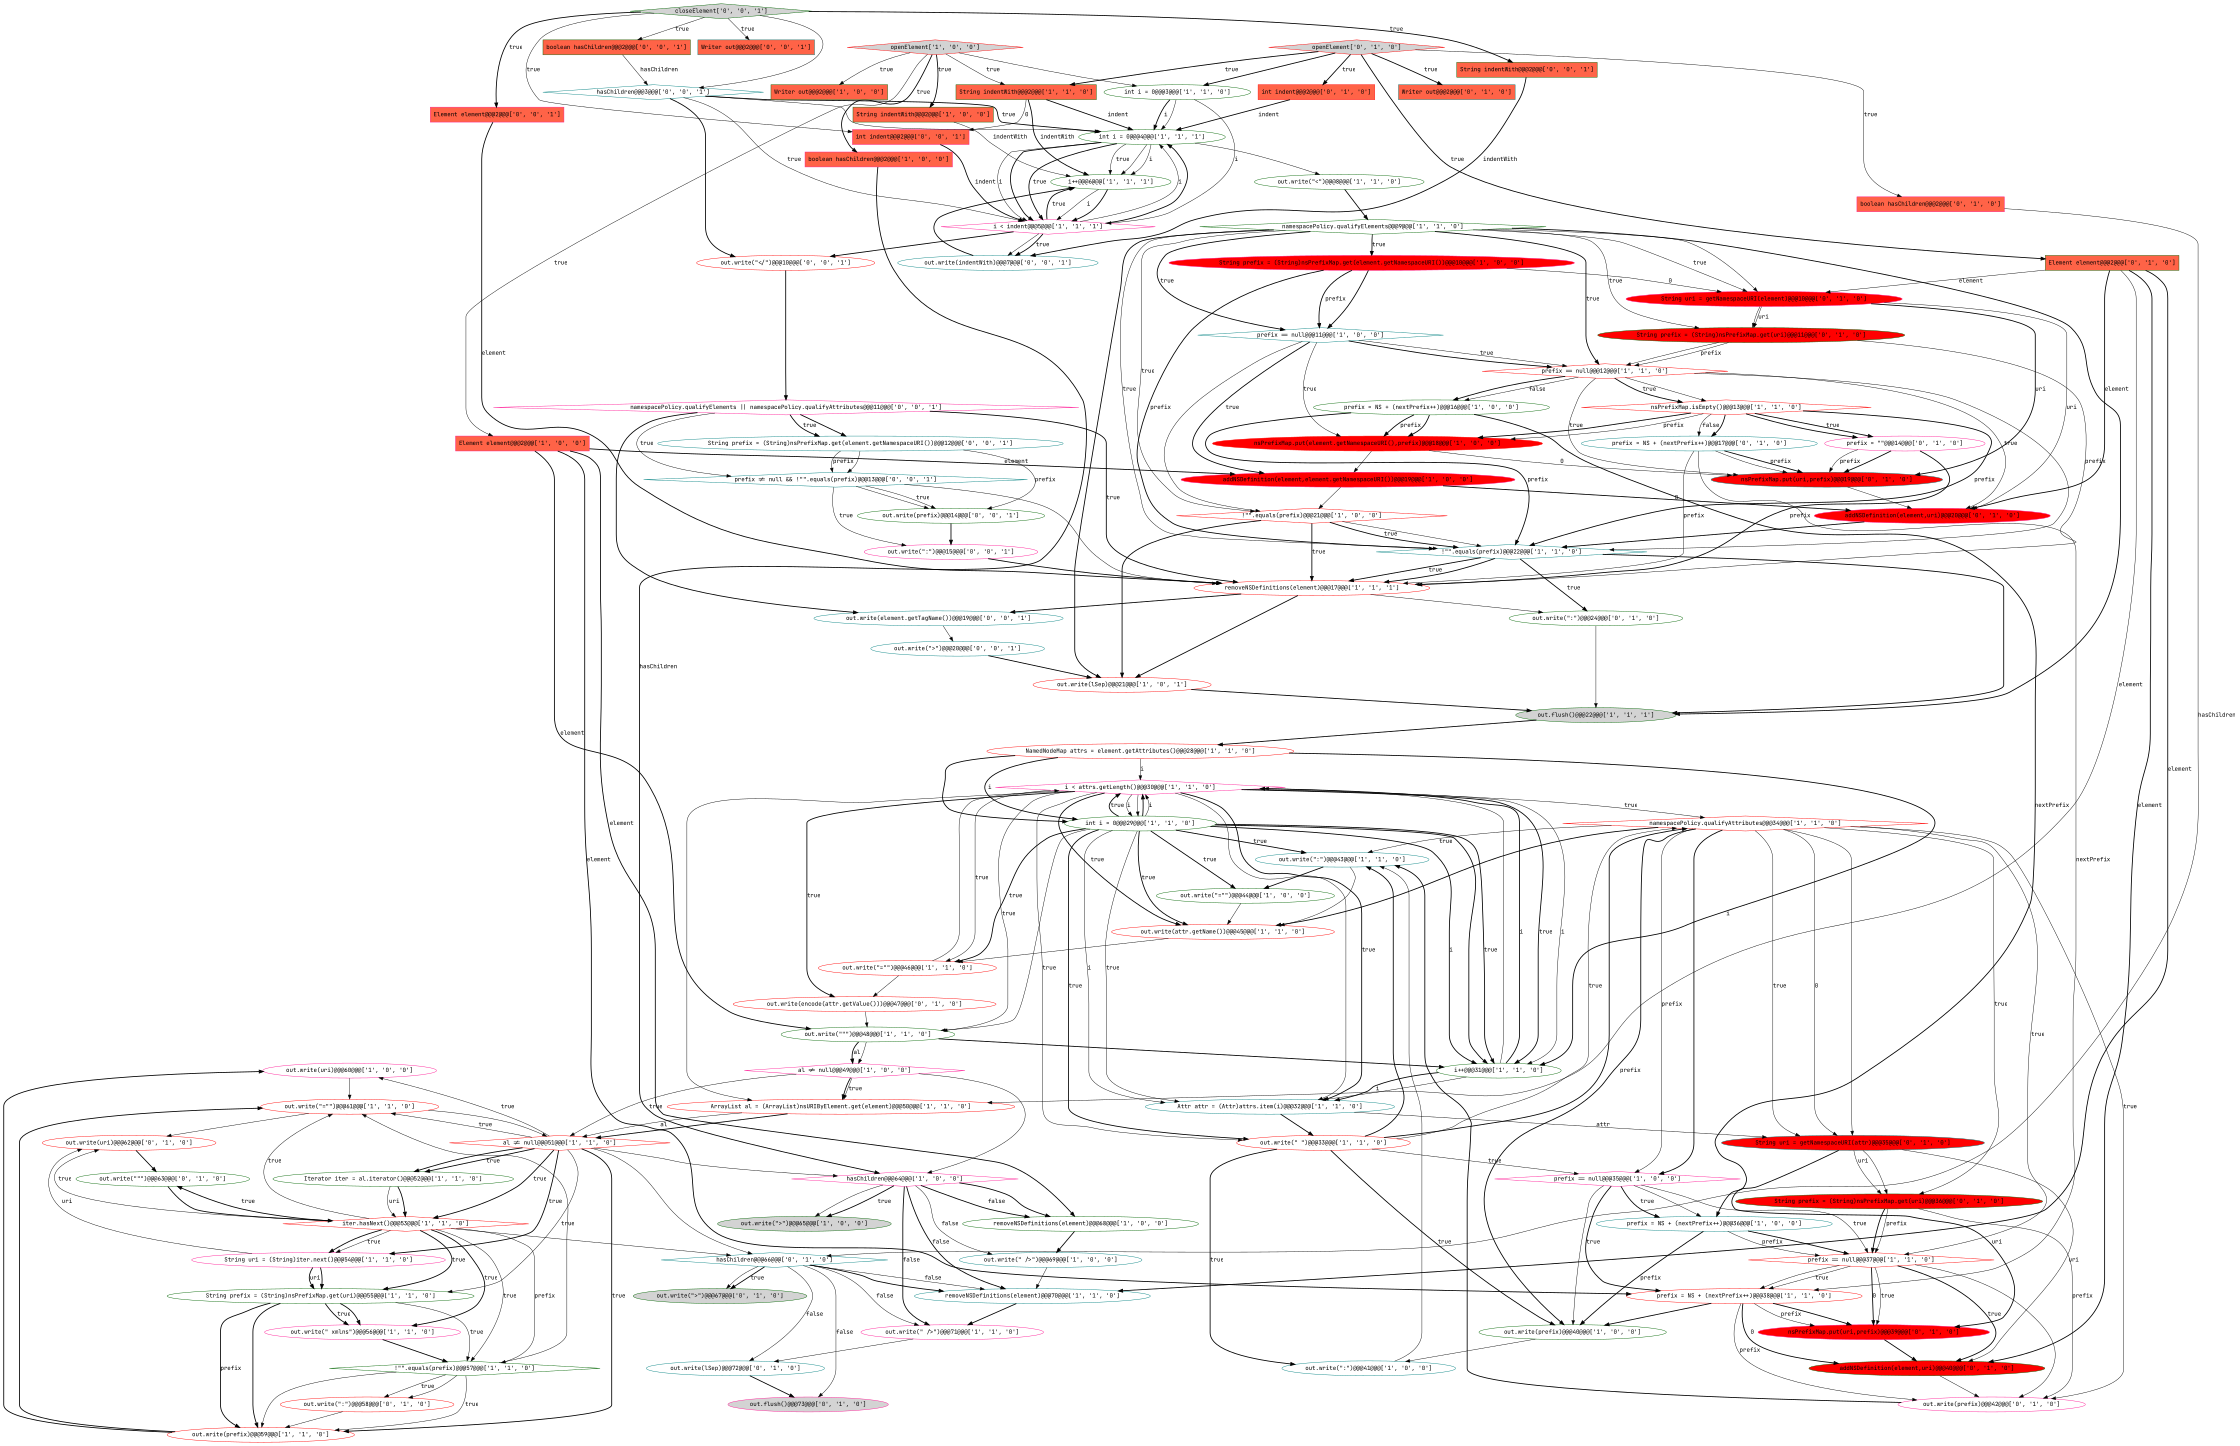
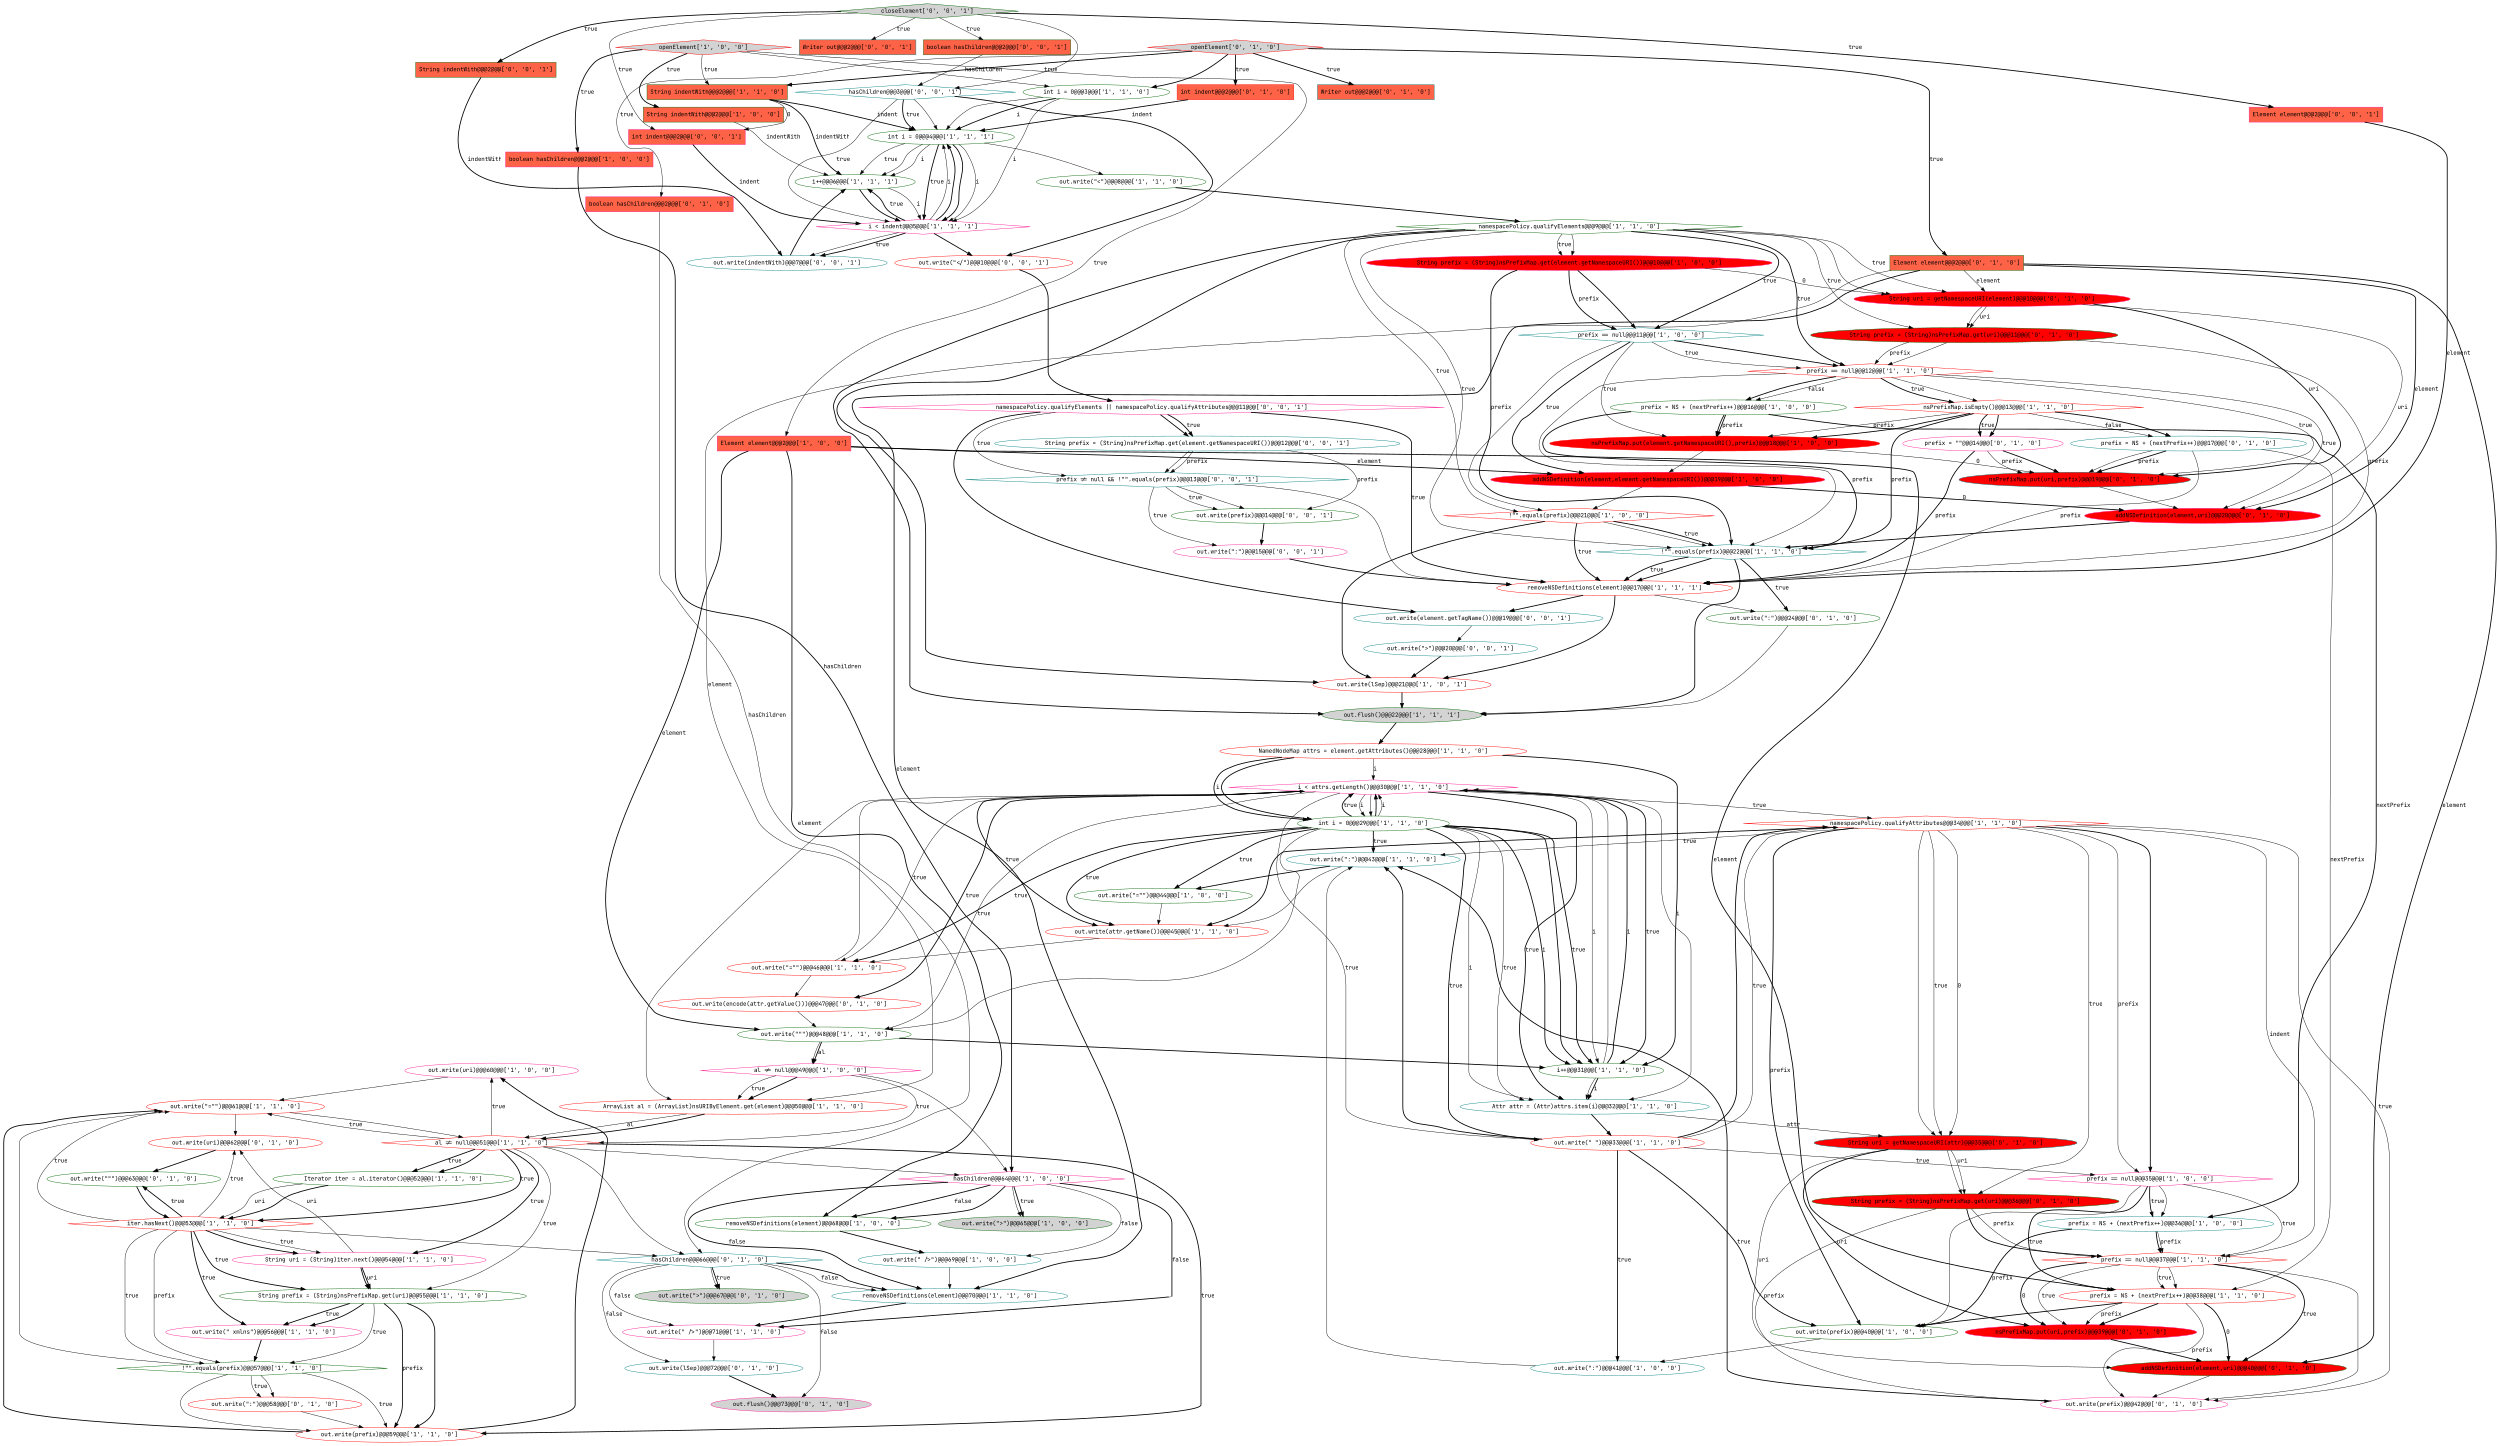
node "Writer out@@@2@@@['1', '0', '0']": removed
edge "namespacePolicy.qualifyAttributes@@@34@@@['1', '1', '0']" -> "prefix == null@@@37@@@['1', '1', '0']": label "true" -> "indent"
